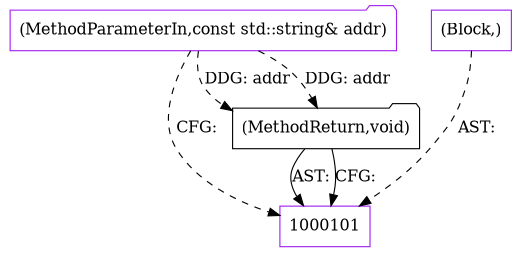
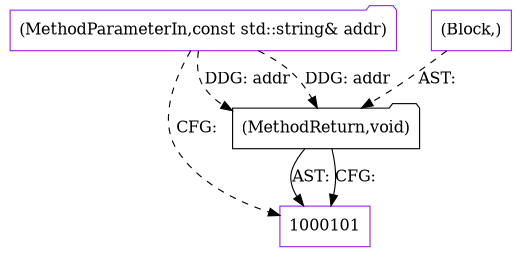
edge "(Block,)" -> "1000101": now "(Block,)" -> "(MethodReturn,void)"
